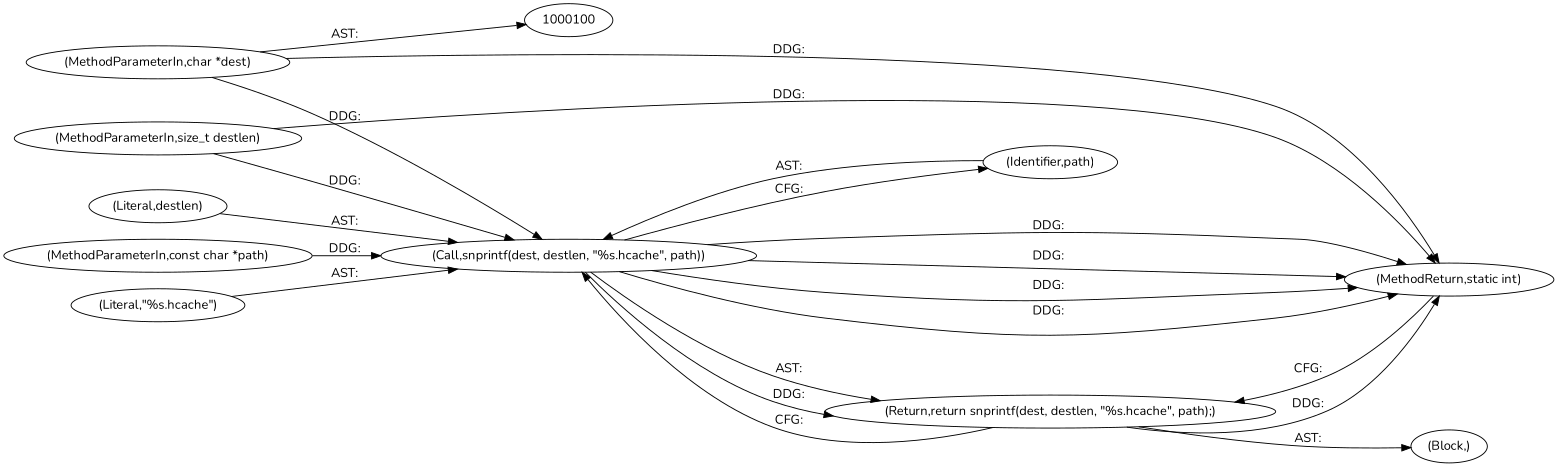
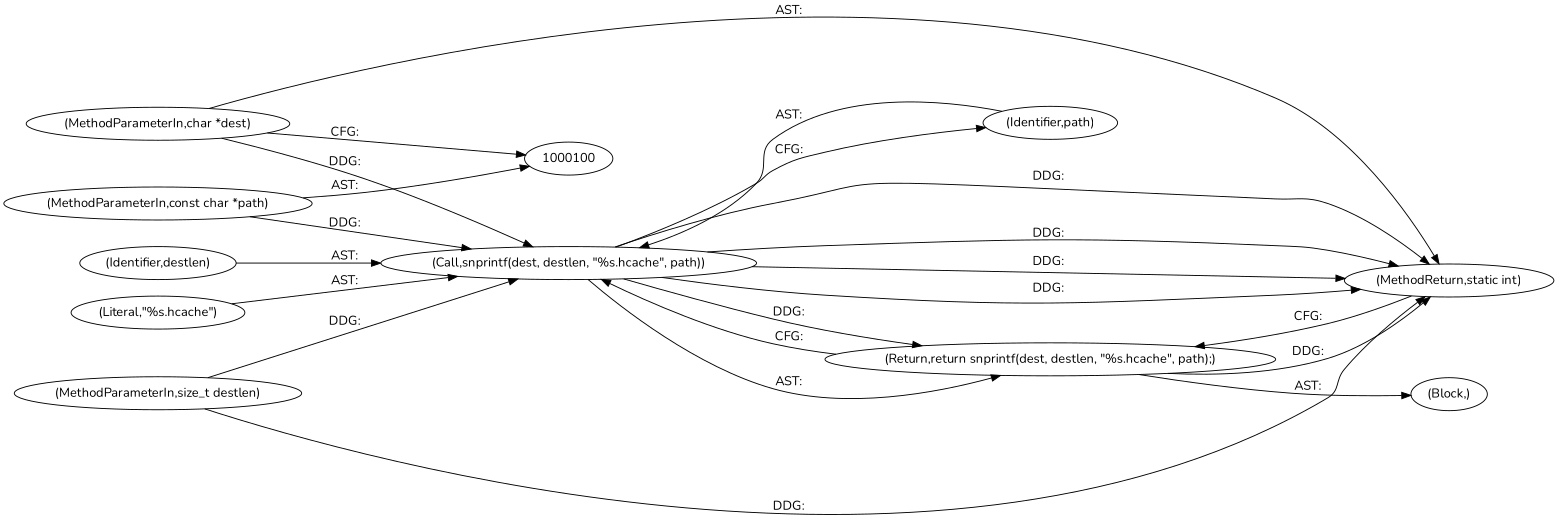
edge "(MethodParameterIn,char *dest)" -> "1000100": label "AST: " -> "CFG: "
edge "(MethodParameterIn,char *dest)" -> "(MethodReturn,static int)": label "DDG: " -> "AST: "
edge "(MethodParameterIn,const char *path)" -> "1000100": added, label "AST:"
node "(Literal,destlen)": label "(Literal,destlen)" -> "(Identifier,destlen)"
